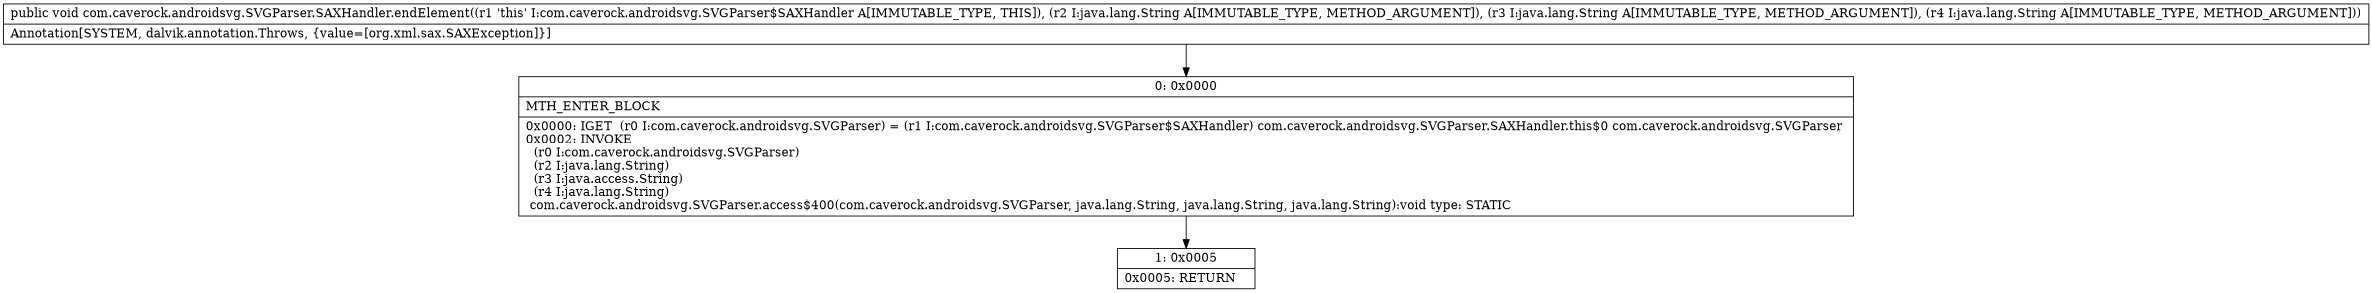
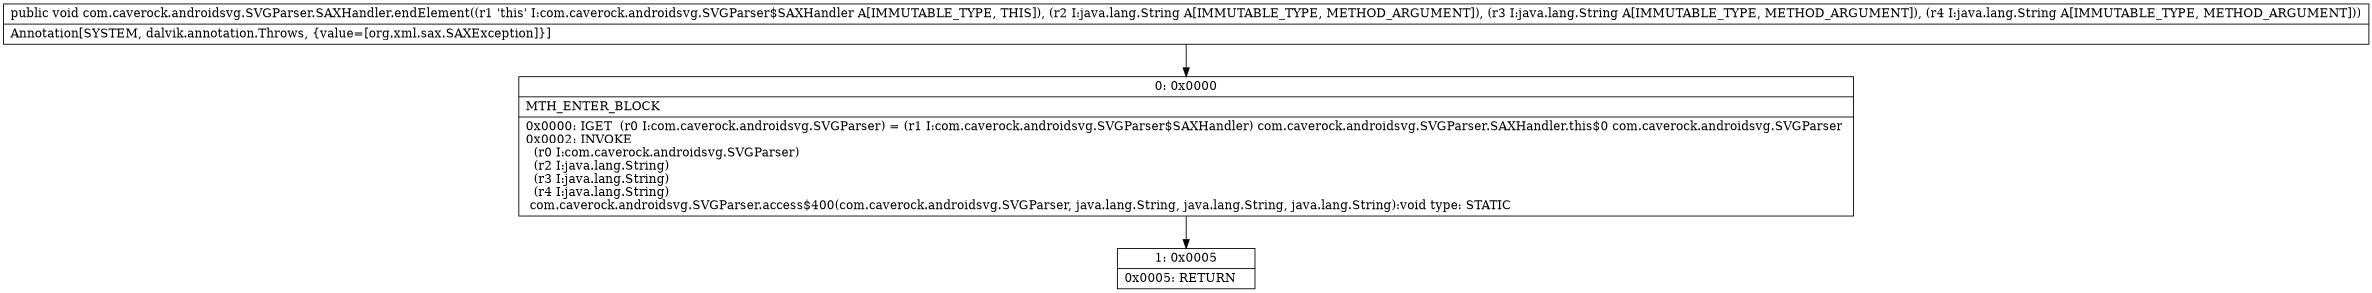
node "0: 0x0000": text "(r3 I:java.access.String)" -> "(r3 I:java.lang.String)"
